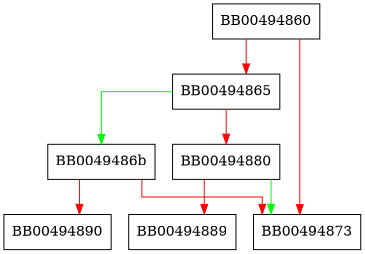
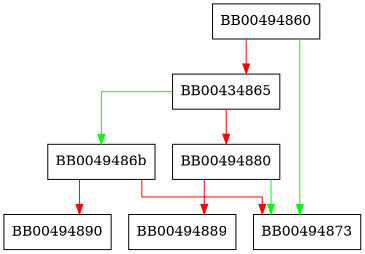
node "BB00494865": label "BB00494865" -> "BB00434865"
edge "BB00494860" -> "BB00494873": color red -> green
